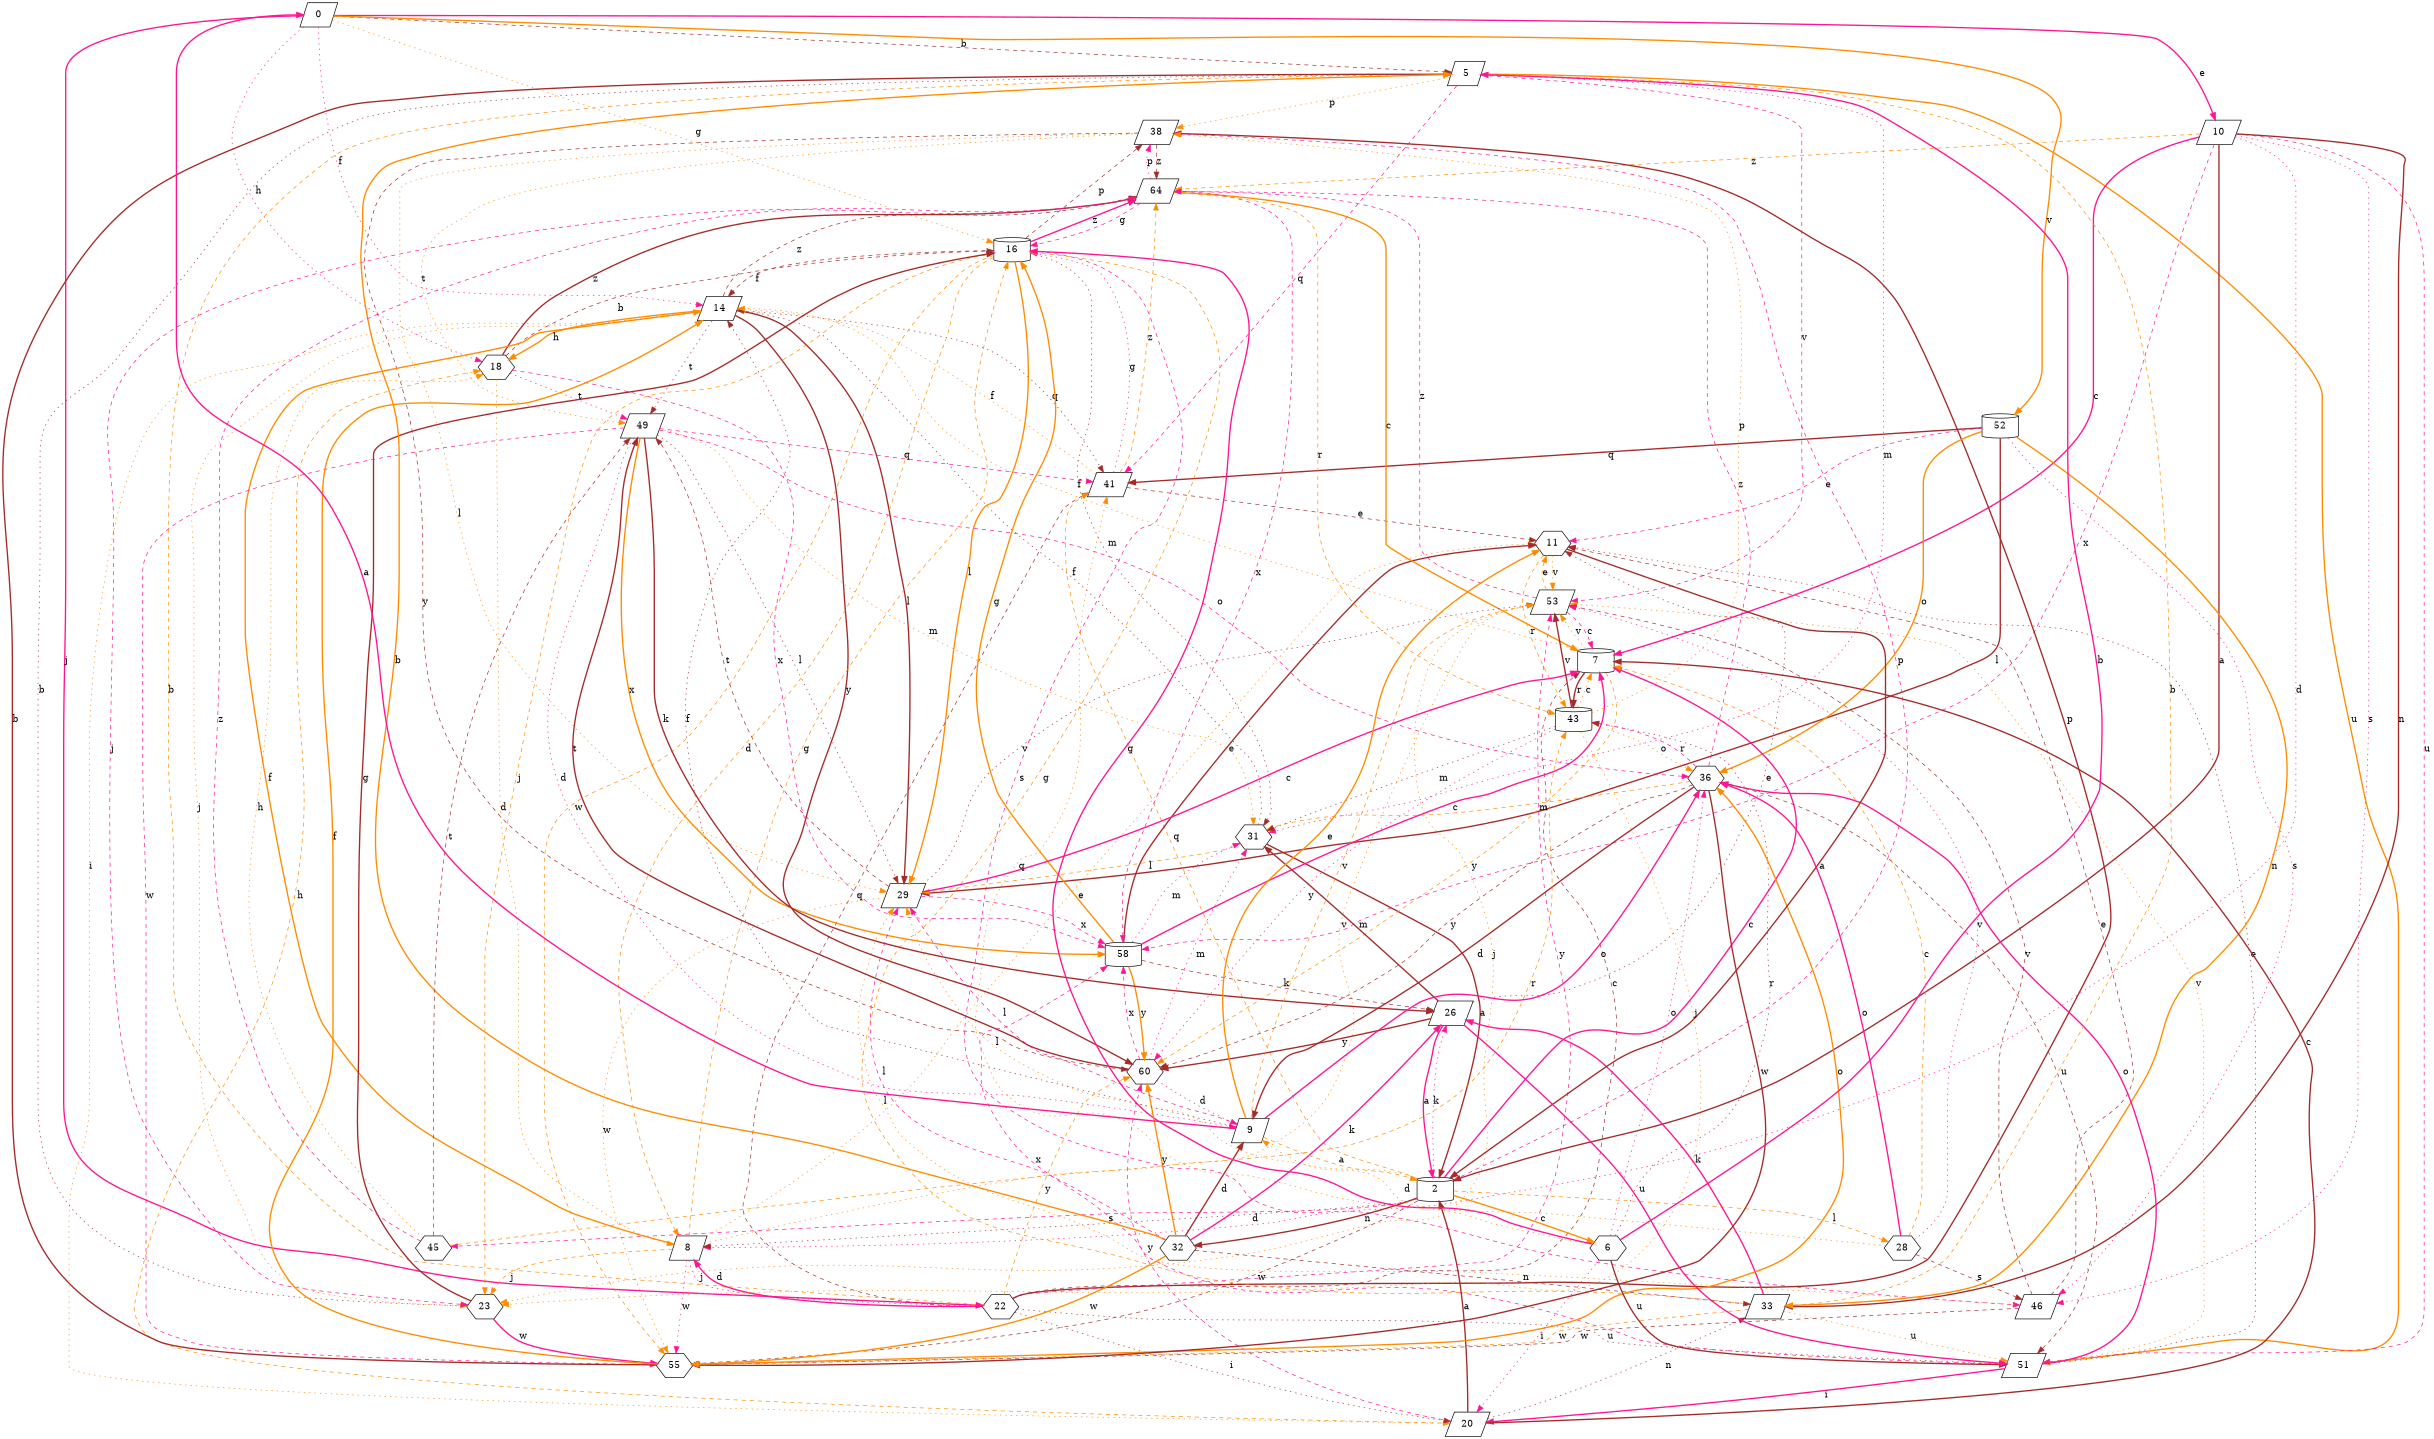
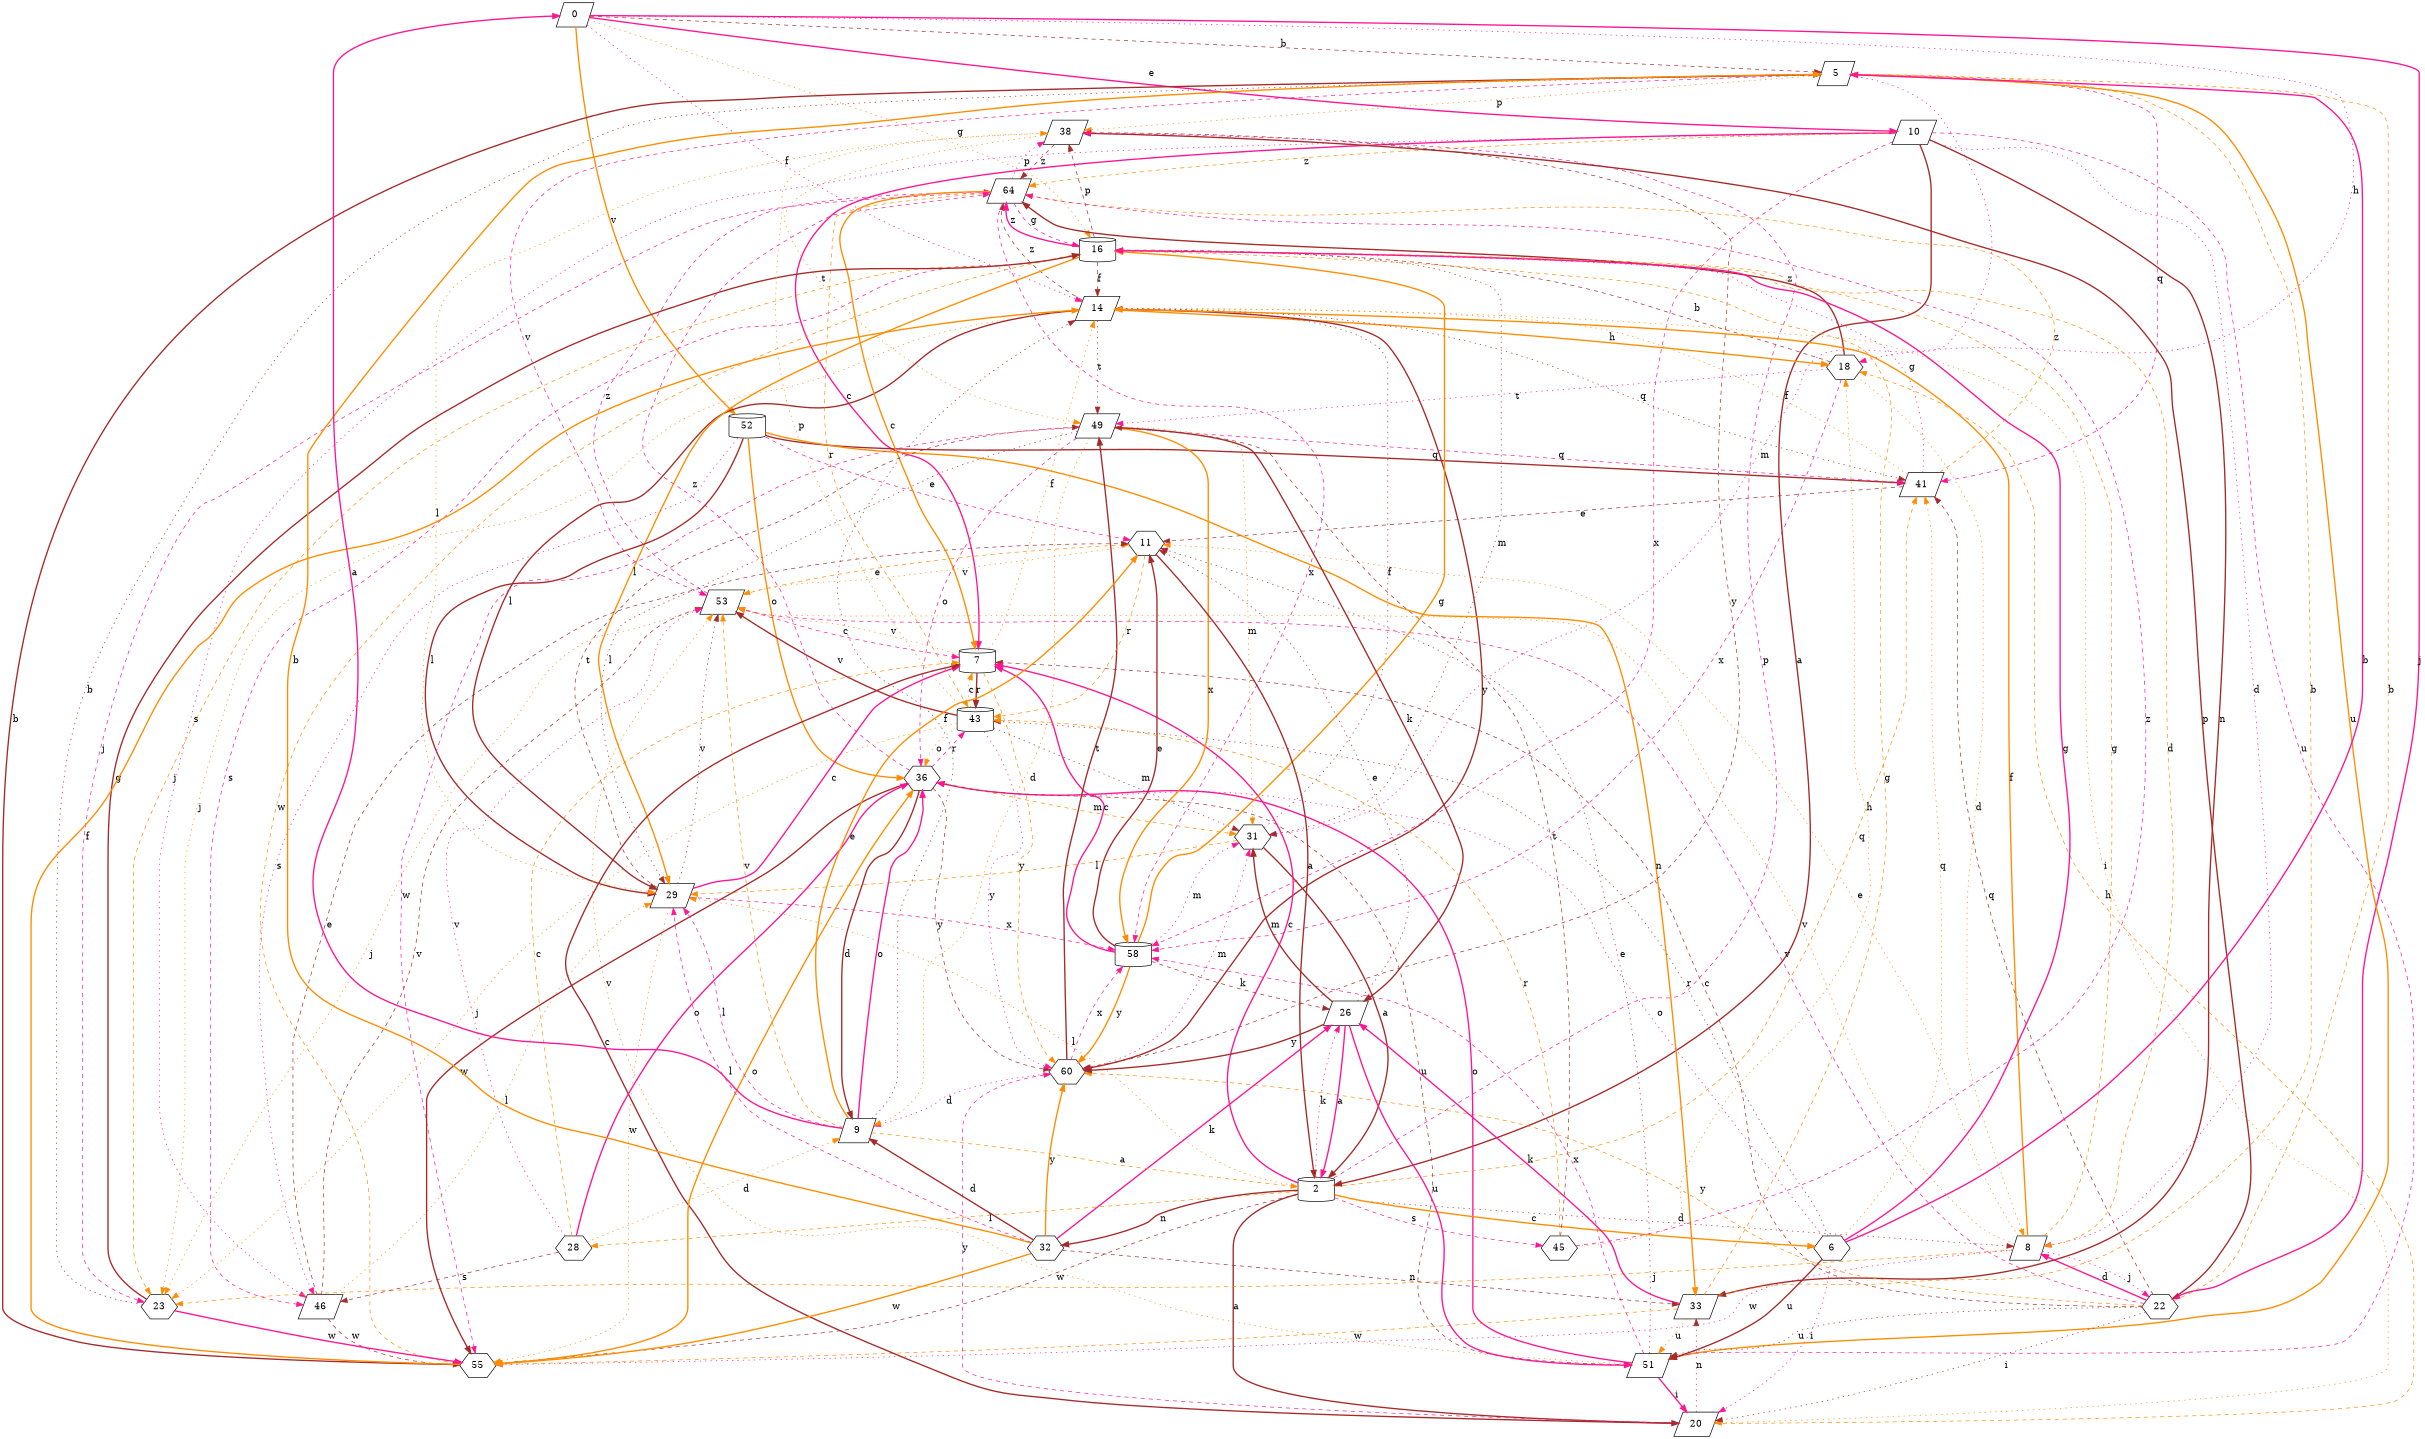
edge "22" -> "53": label "y" -> "v"
edge "49" -> "9": color deeppink -> darkorange
edge "20" -> "2": reversed
